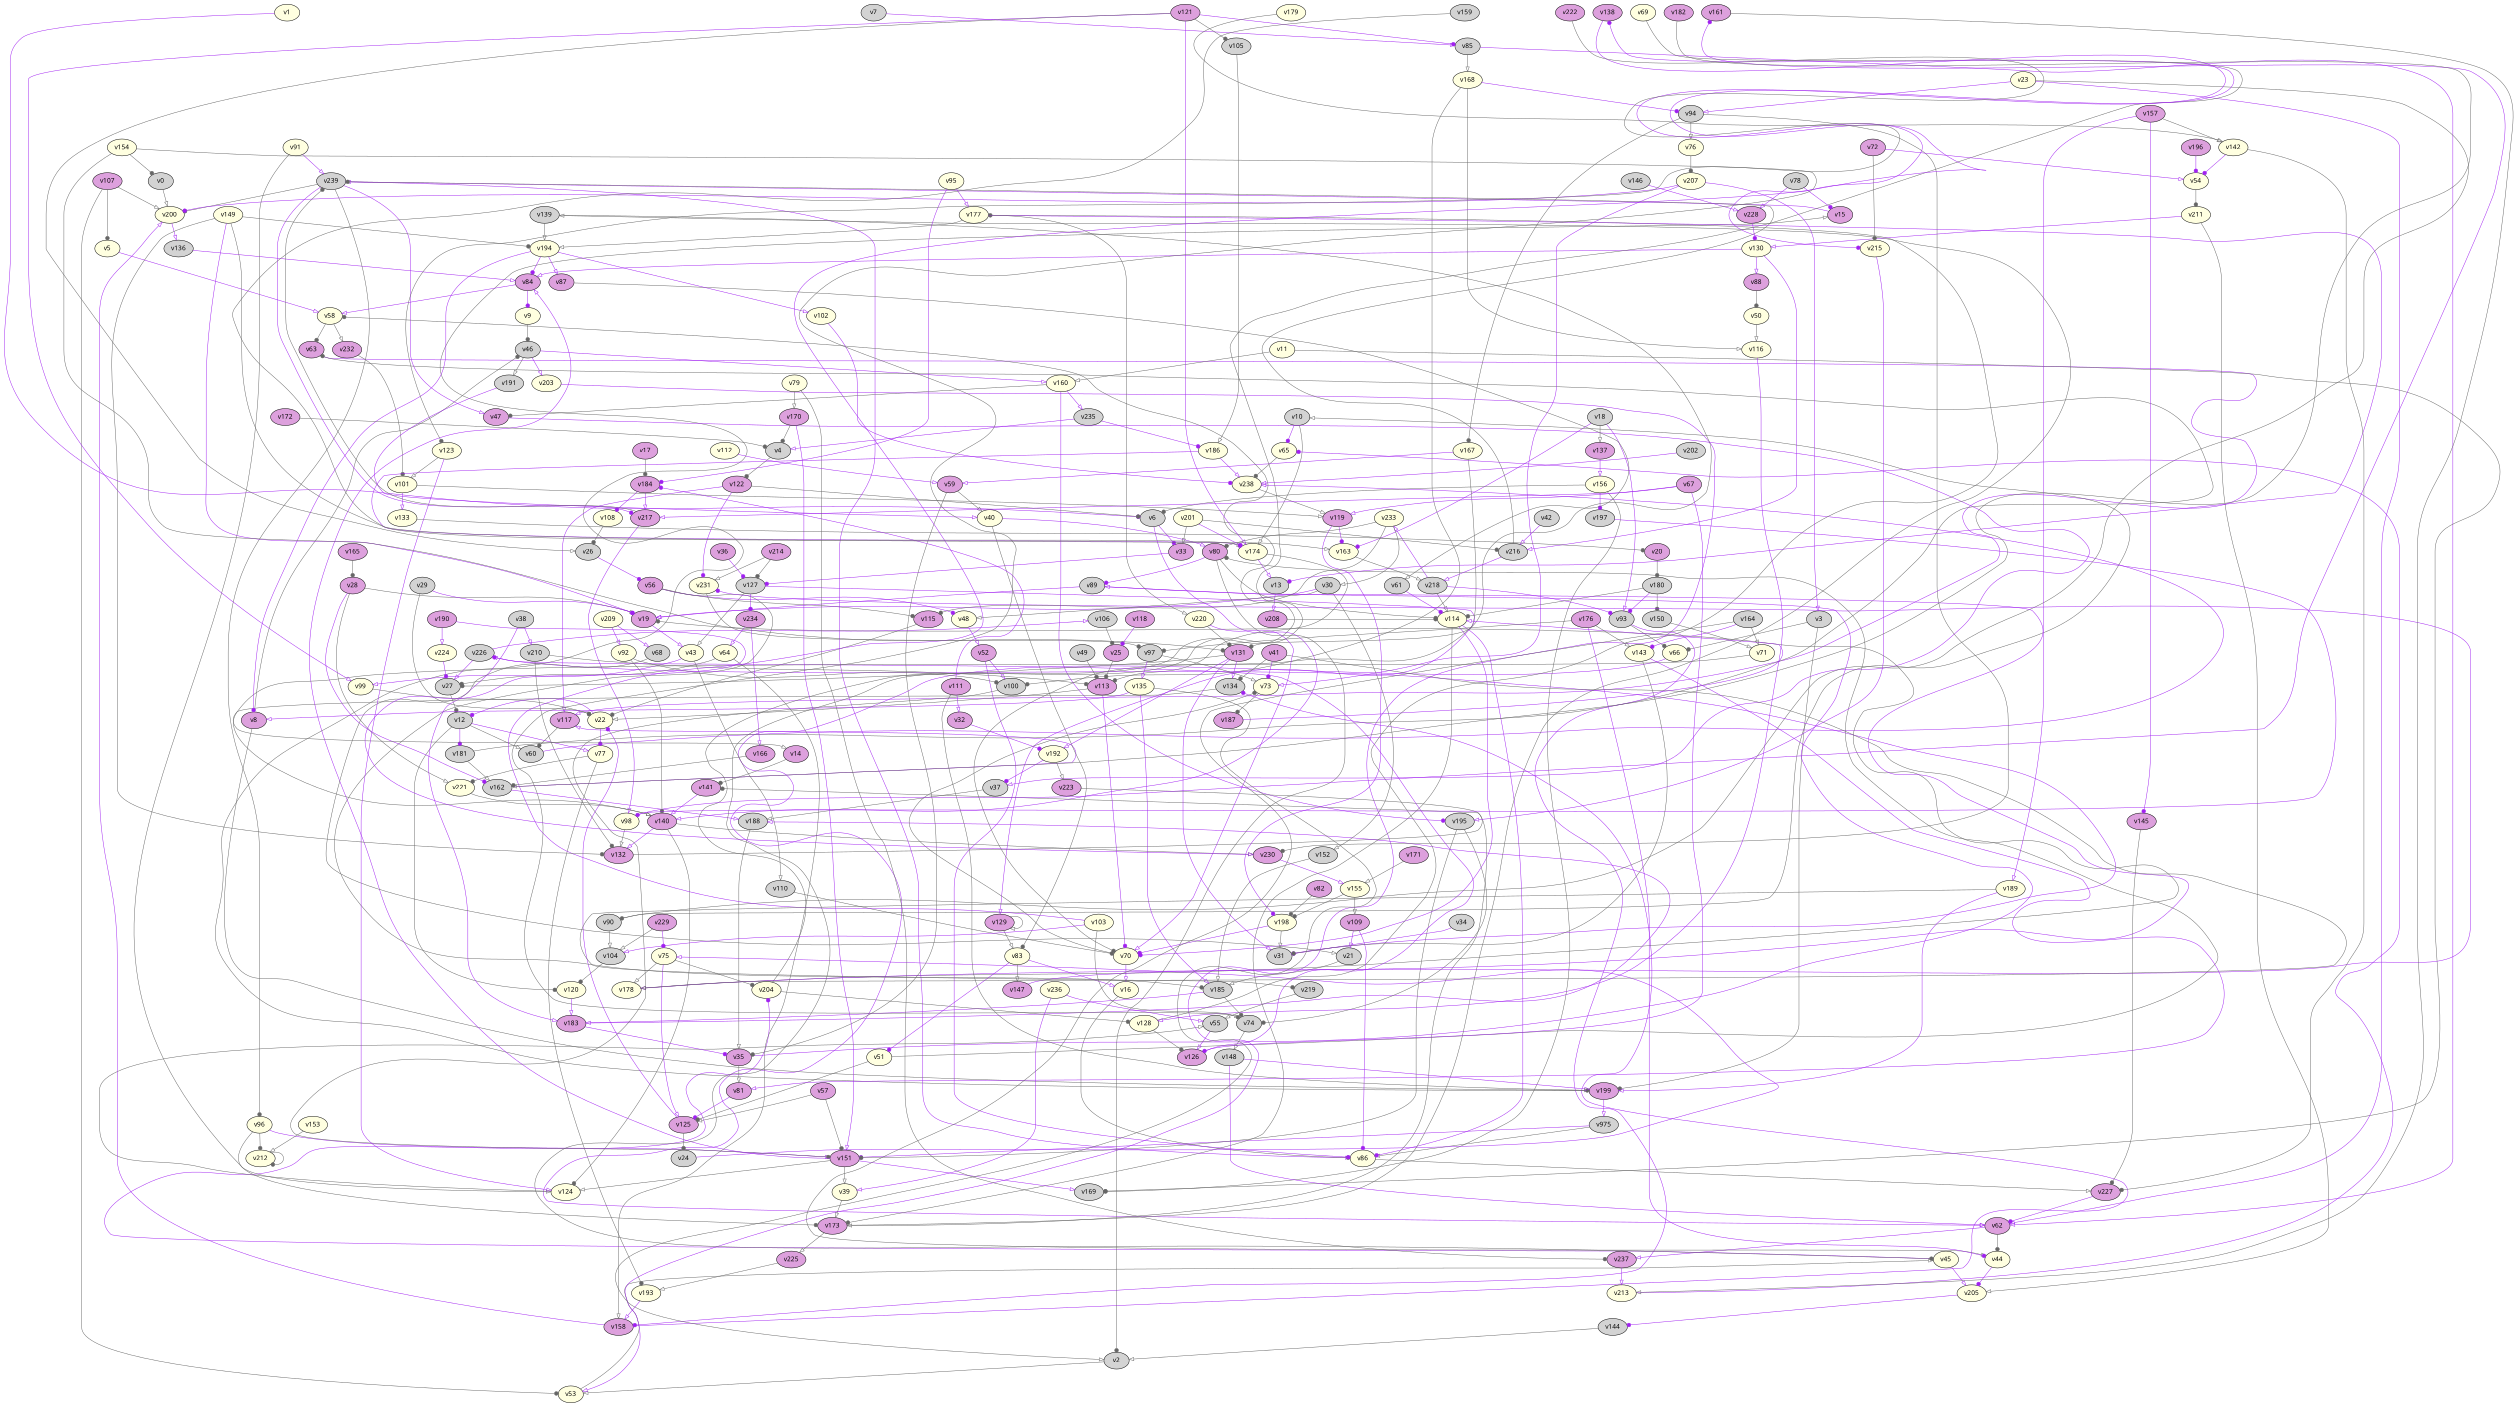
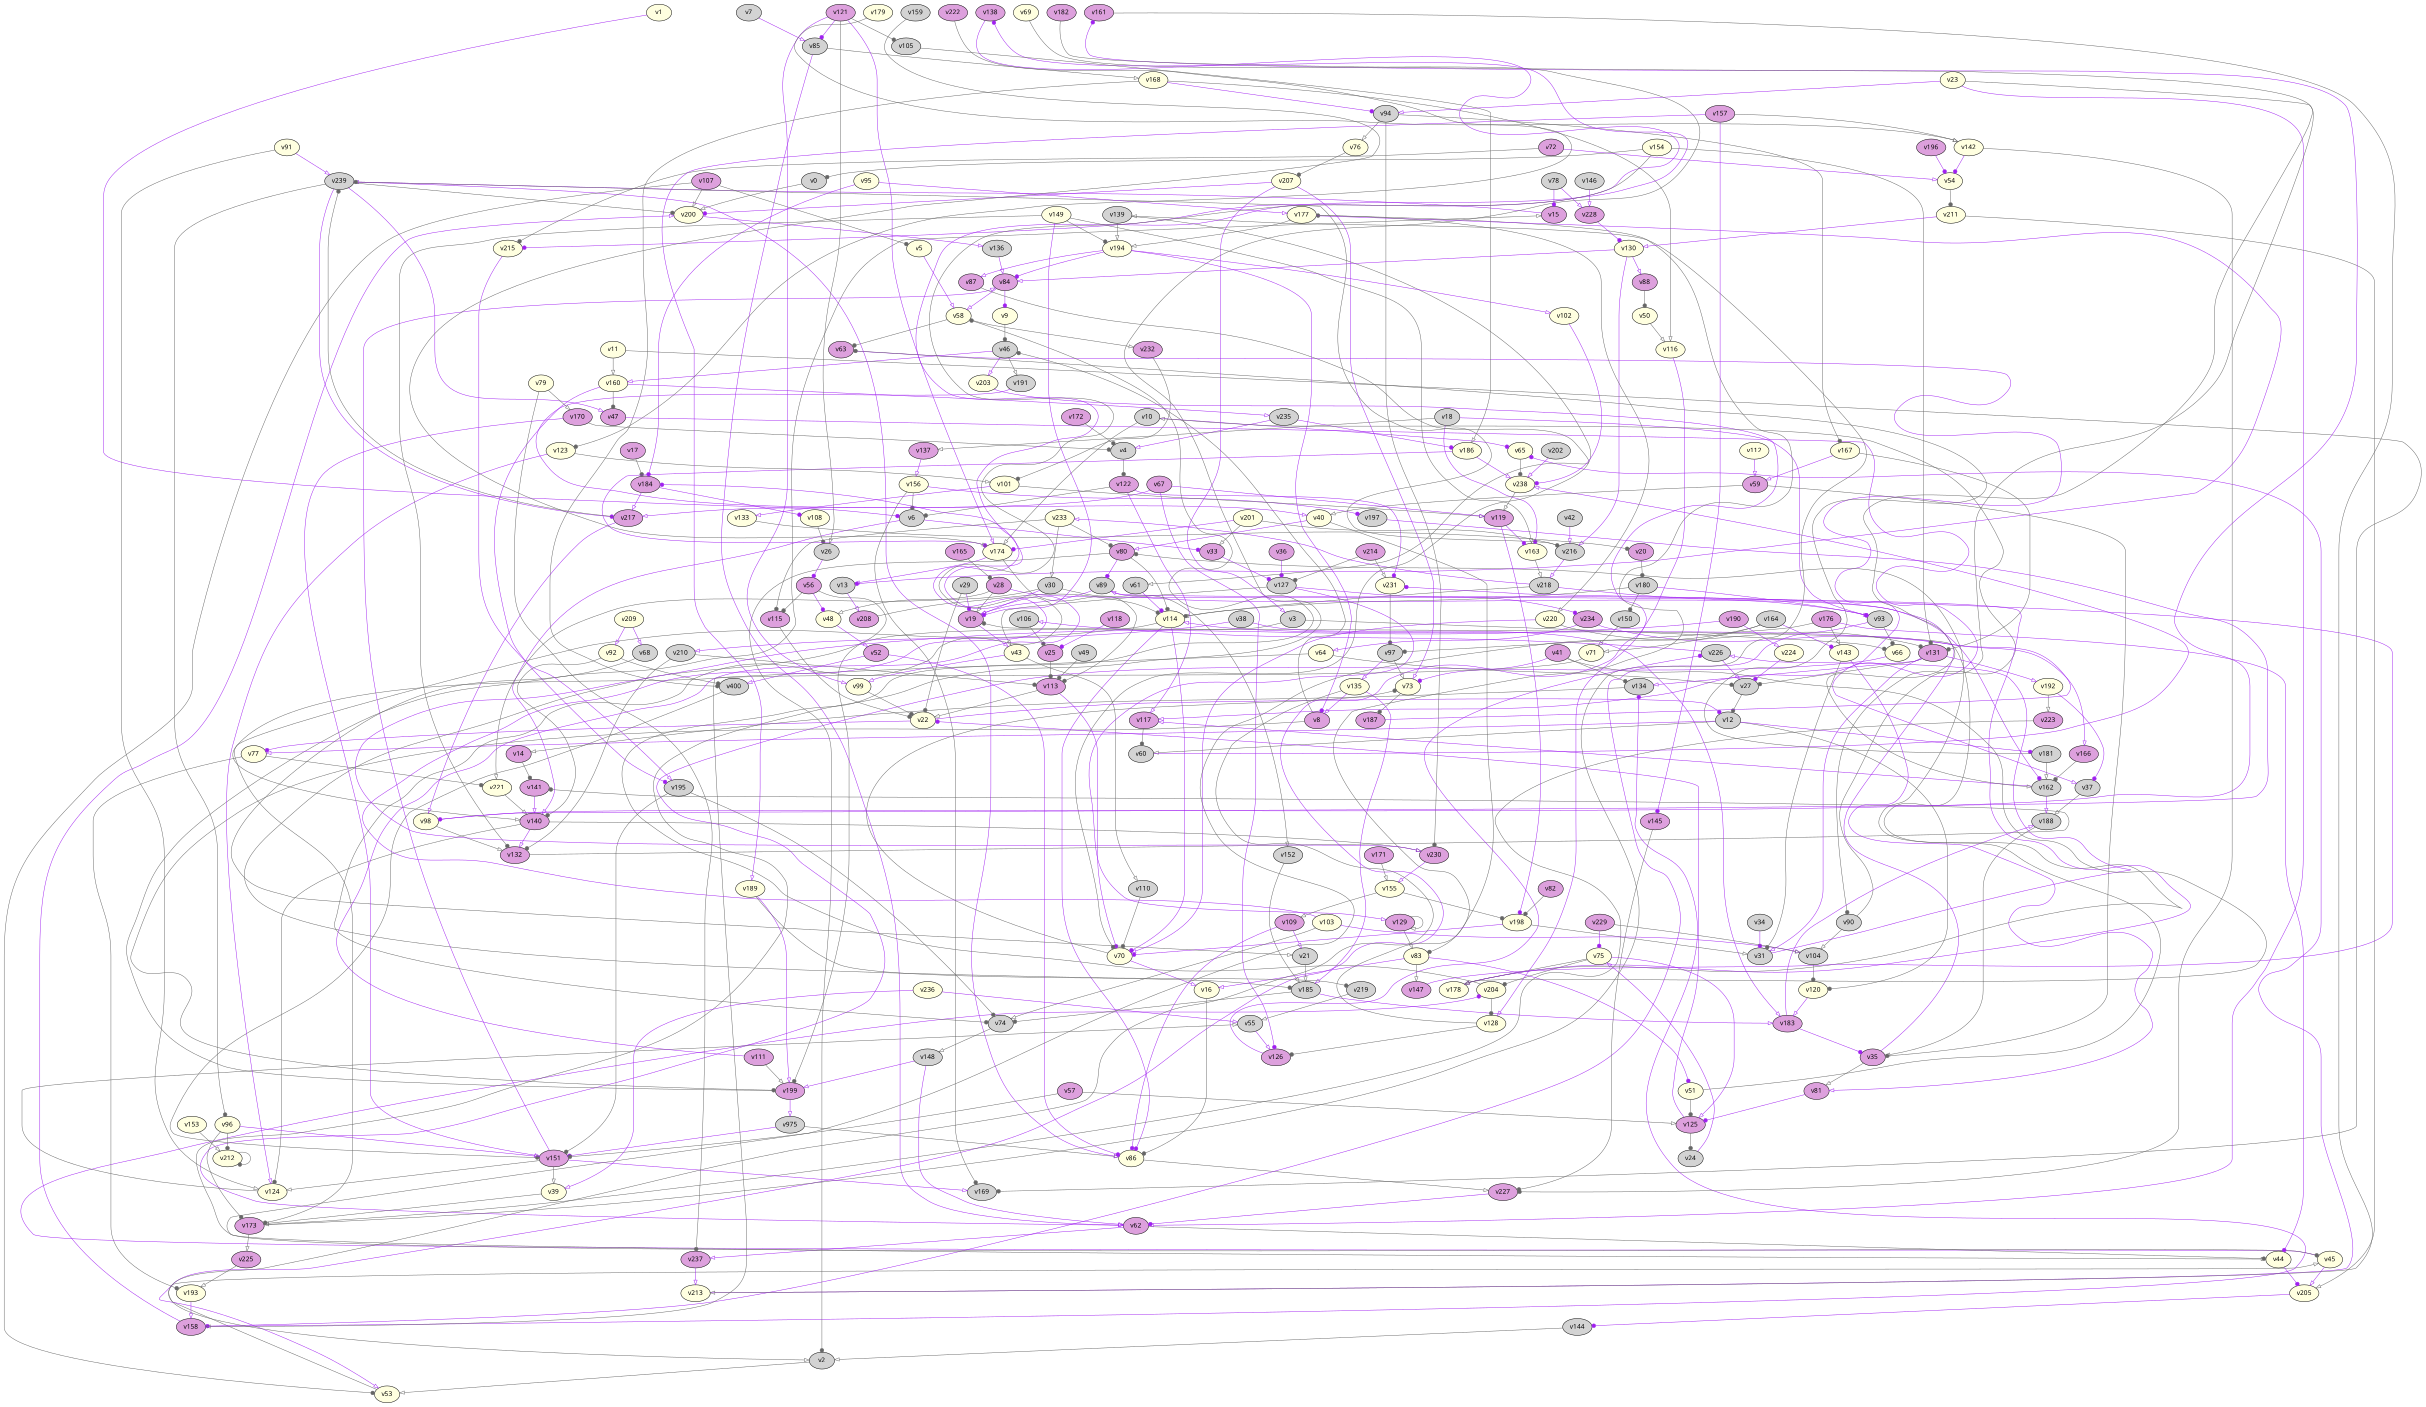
node "v100": label "v100" -> "v400"
node "v32": removed
